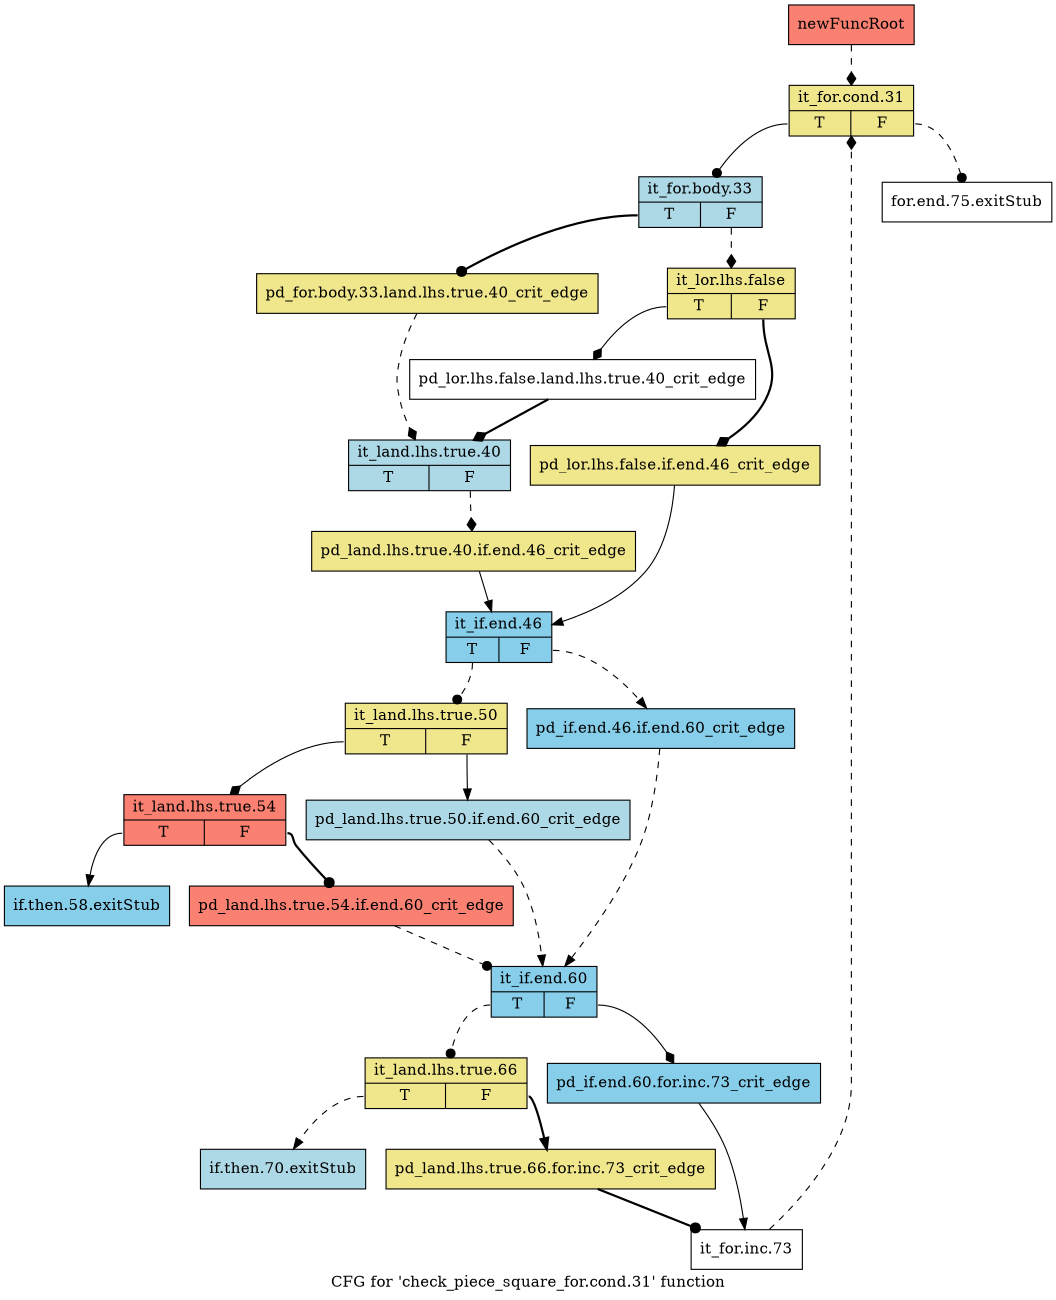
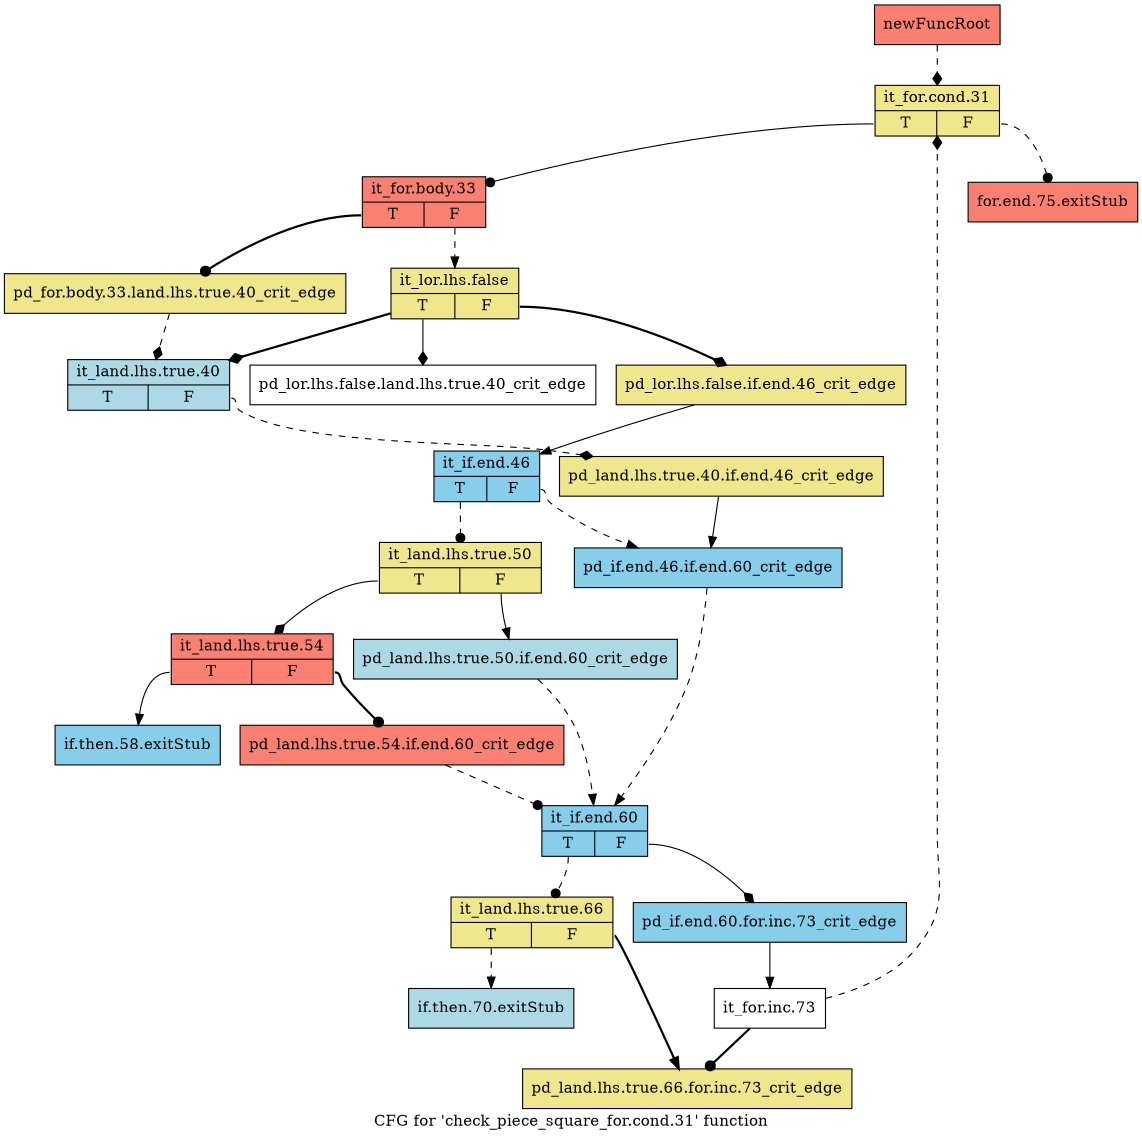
node "it_for.body.33": fillcolor lightblue -> salmon
node "for.end.75.exitStub": fillcolor white -> salmon
edge "it_for.body.33" -> "it_lor.lhs.false": arrowhead diamond -> normal
edge "pd_lor.lhs.false.land.lhs.true.40_crit_edge" -> "it_land.lhs.true.40": now "it_lor.lhs.false" -> "it_land.lhs.true.40"
edge "pd_land.lhs.true.40.if.end.46_crit_edge" -> "it_if.end.46": now "pd_land.lhs.true.40.if.end.46_crit_edge" -> "pd_if.end.46.if.end.60_crit_edge"
edge "pd_land.lhs.true.66.for.inc.73_crit_edge" -> "it_for.inc.73": reversed
